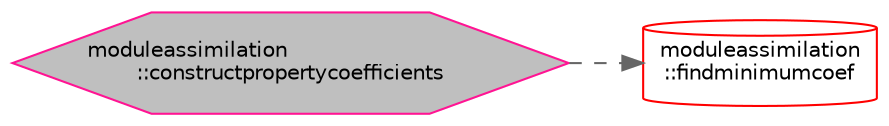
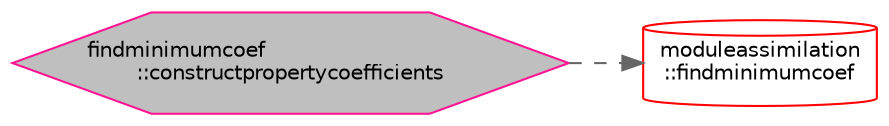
node "moduleassimilation ::constructpropertycoefficients": label "moduleassimilation ::constructpropertycoefficients" -> "findminimumcoef ::constructpropertycoefficients"
